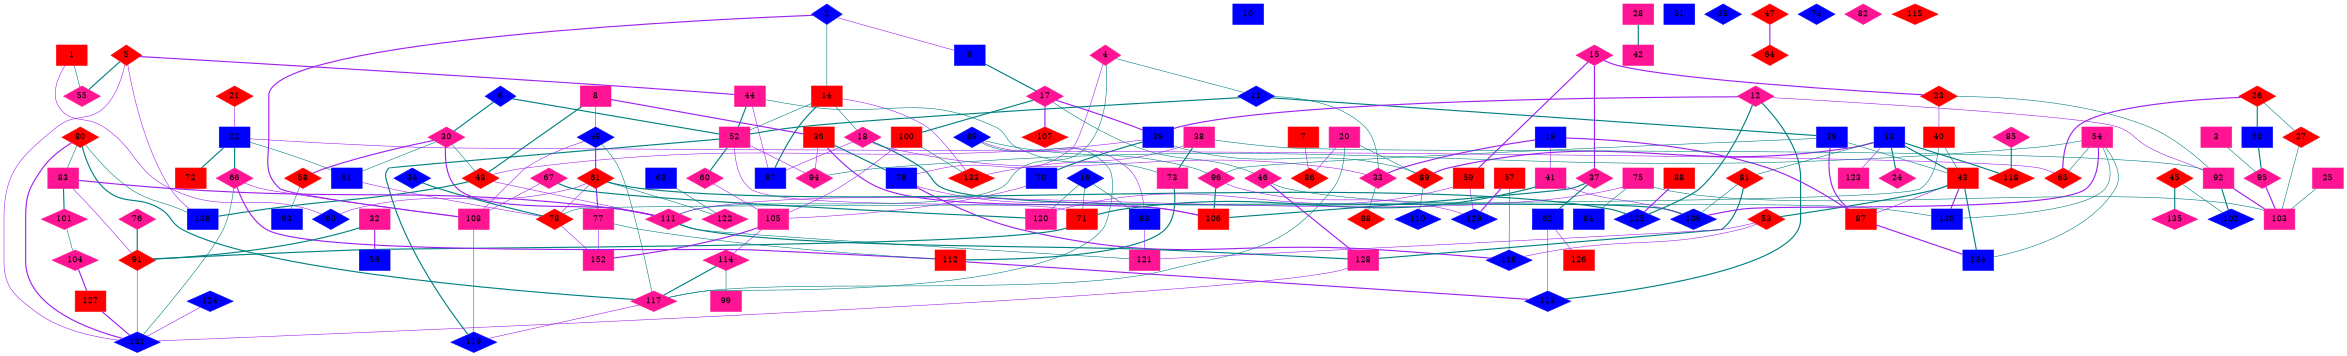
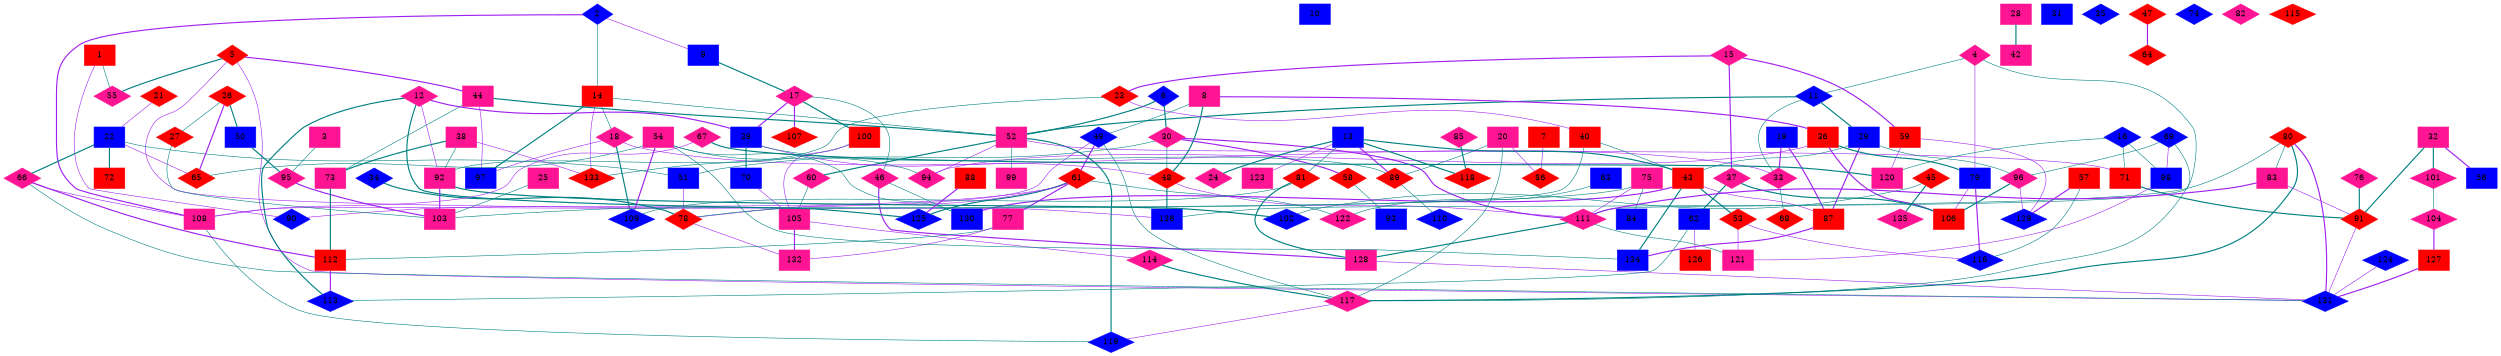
node "41": removed
edge "83" -- "101": now "32" -- "101"
edge "60" -- "105": color purple -> teal
node "152": label "152" -> "132"
edge "114" -- "99": now "52" -- "99"
